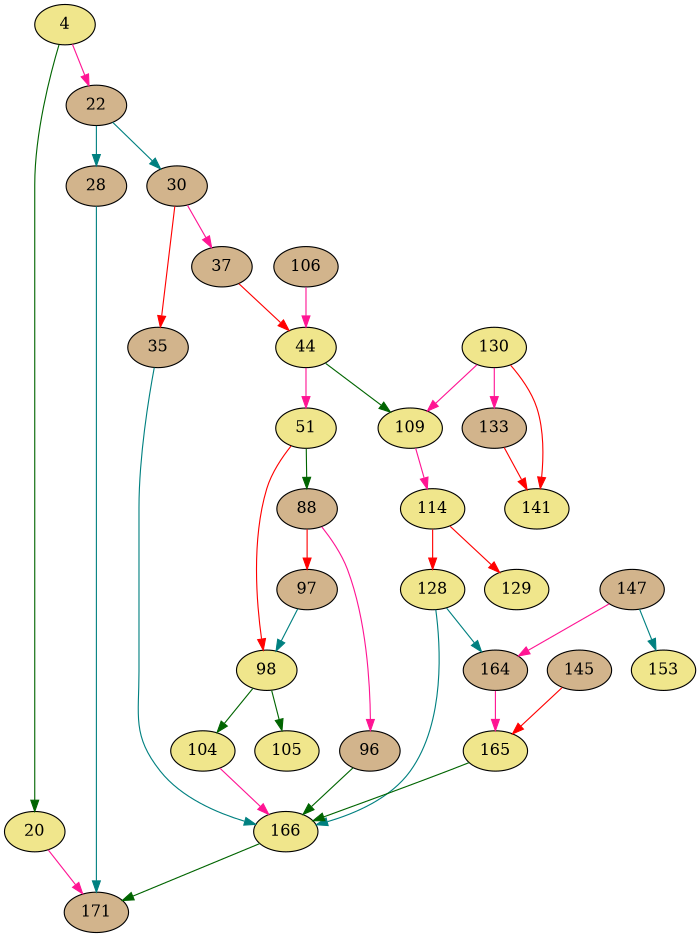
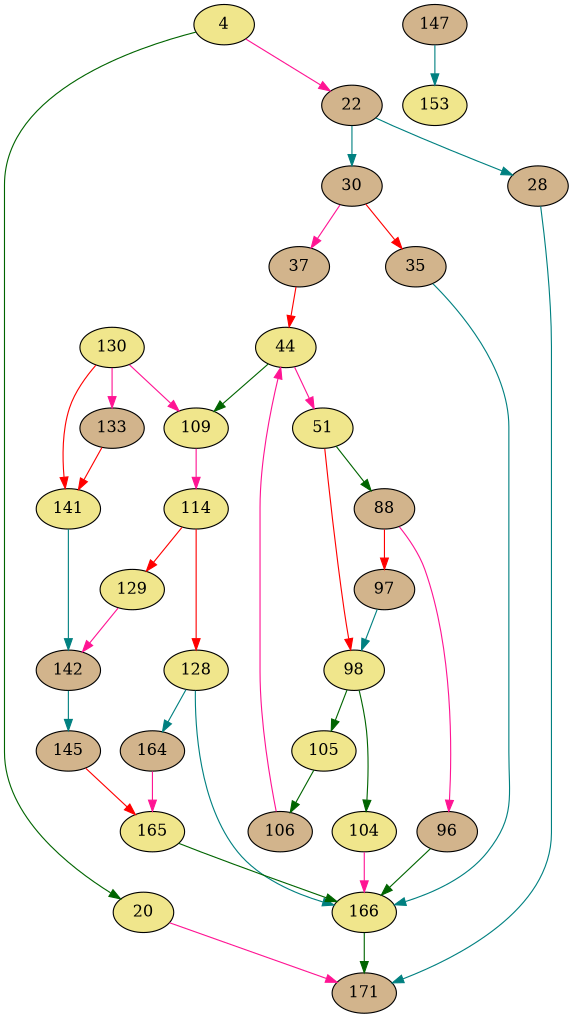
edge "147" -> "164": removed
node "142": added
edge "105" -> "106": added
